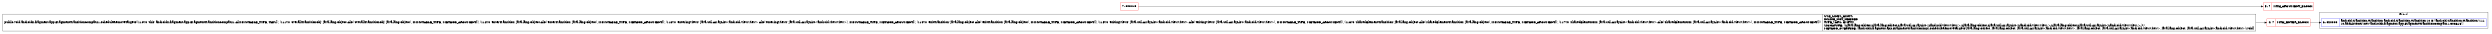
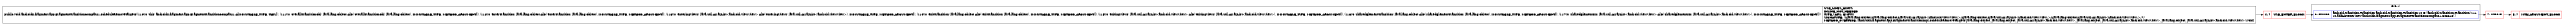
cluster "R(1:1)": label "R(1:1)" -> "R(9:1)"
edge "6: 0x0000" -> "7: 0x0015": added
node "4: ?": text "MTH_ENTER_BLOCK" -> "USE_ENTER_BLOCK"
